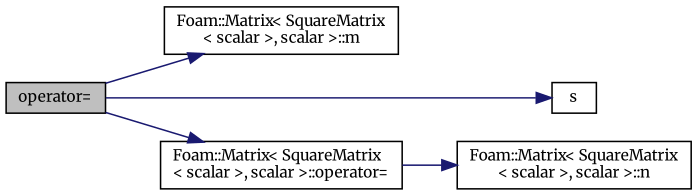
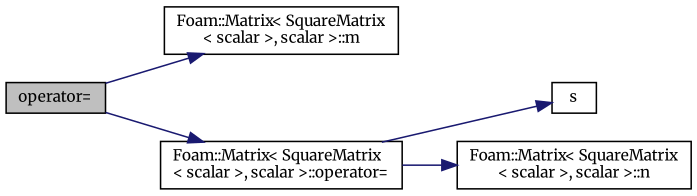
edge "operator=" -> "s": now "Foam::Matrix< SquareMatrix < scalar >, scalar >::operator=" -> "s"
